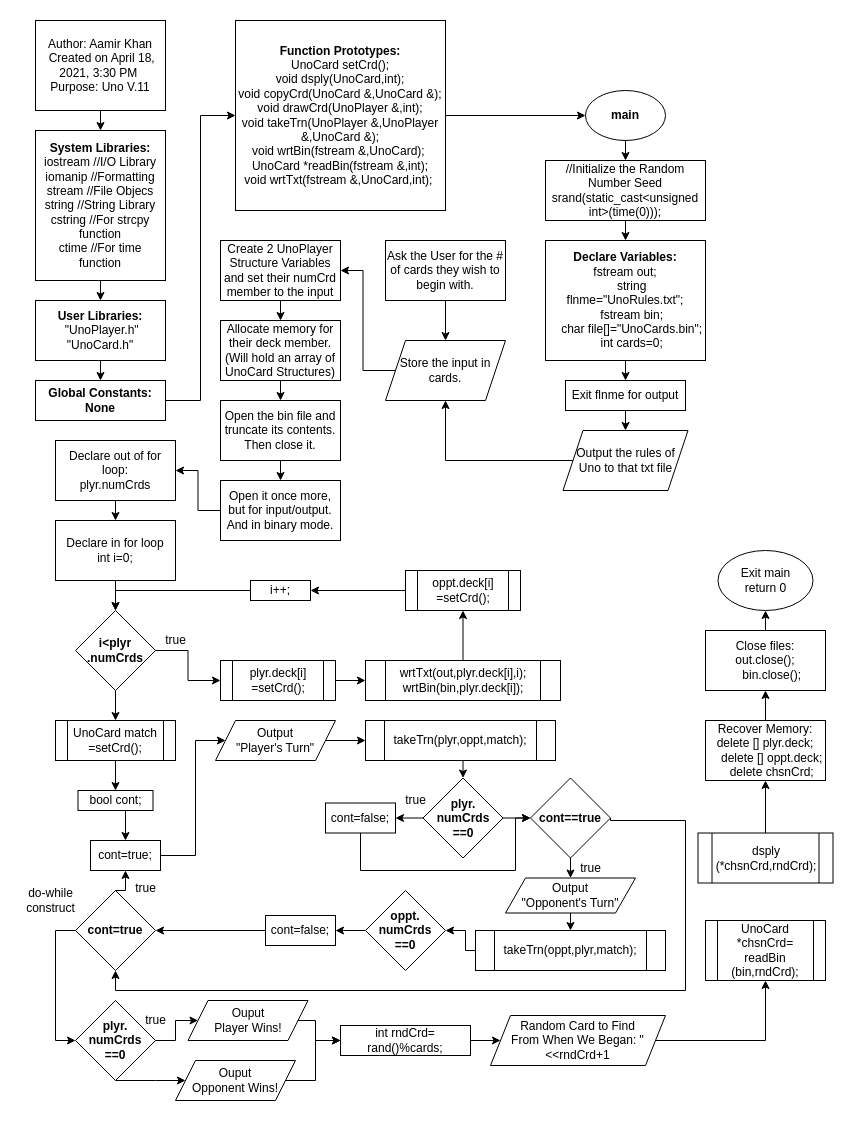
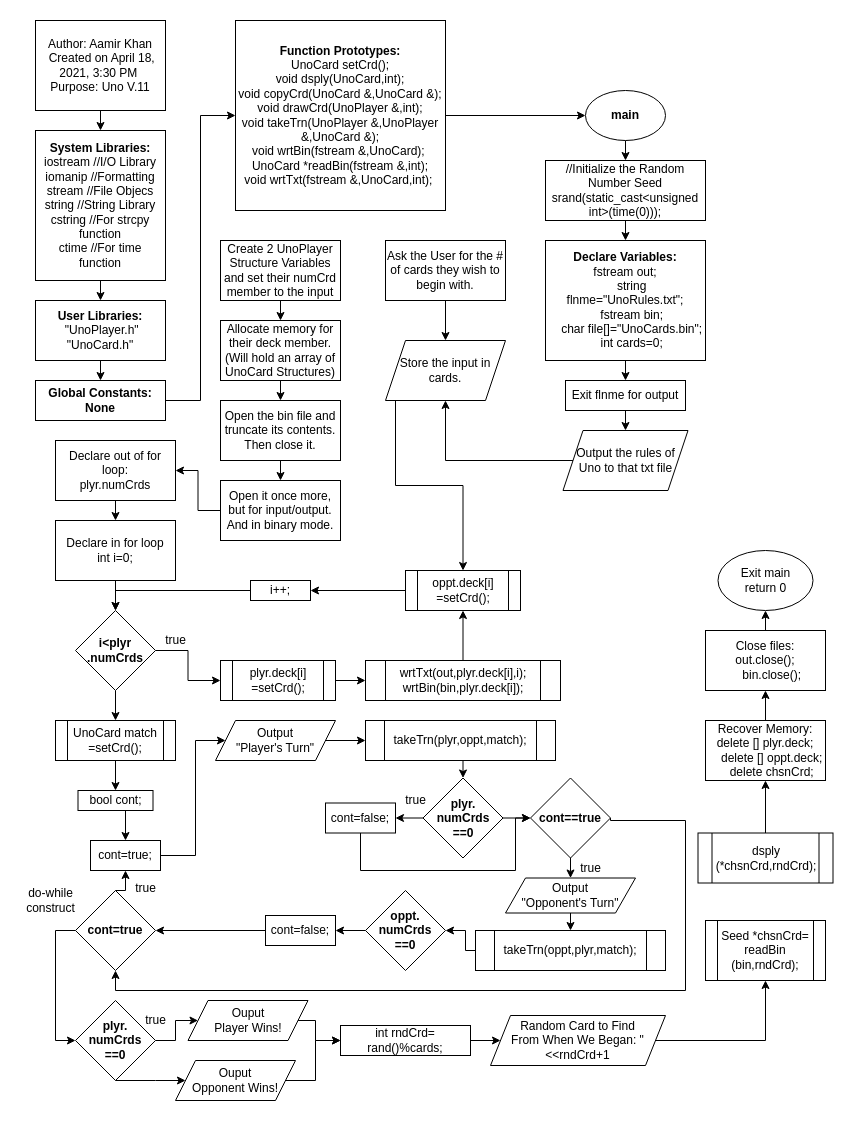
edge "Store the input in cards." -> "Create 2 UnoPlayer Structure Variables and set their numCrd member to the input": now "Store the input in cards." -> "oppt.deck[i] =setCrd();"
node "UnoCard *chsnCrd= readBin (bin,rndCrd);": label "UnoCard *chsnCrd= readBin (bin,rndCrd);" -> "Seed *chsnCrd= readBin (bin,rndCrd);"
